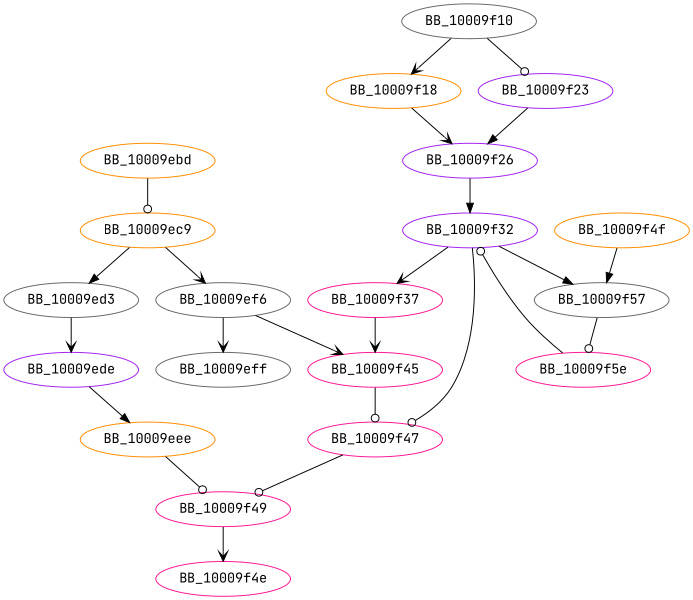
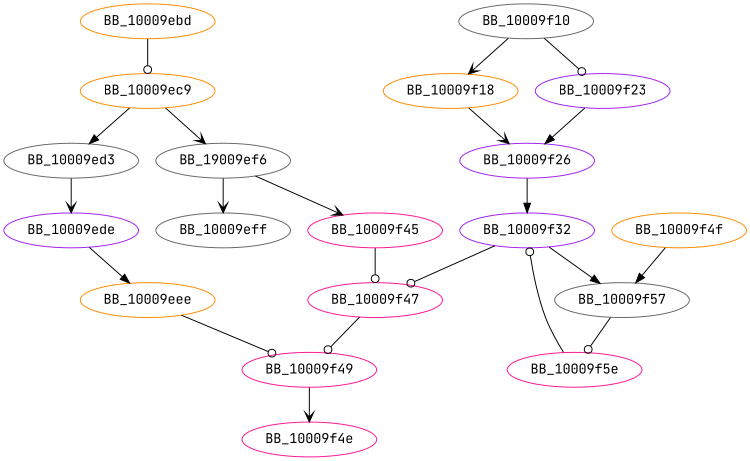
node "BB_10009ef6": label "BB_10009ef6" -> "BB_19009ef6"
node "BB_10009f37": removed
